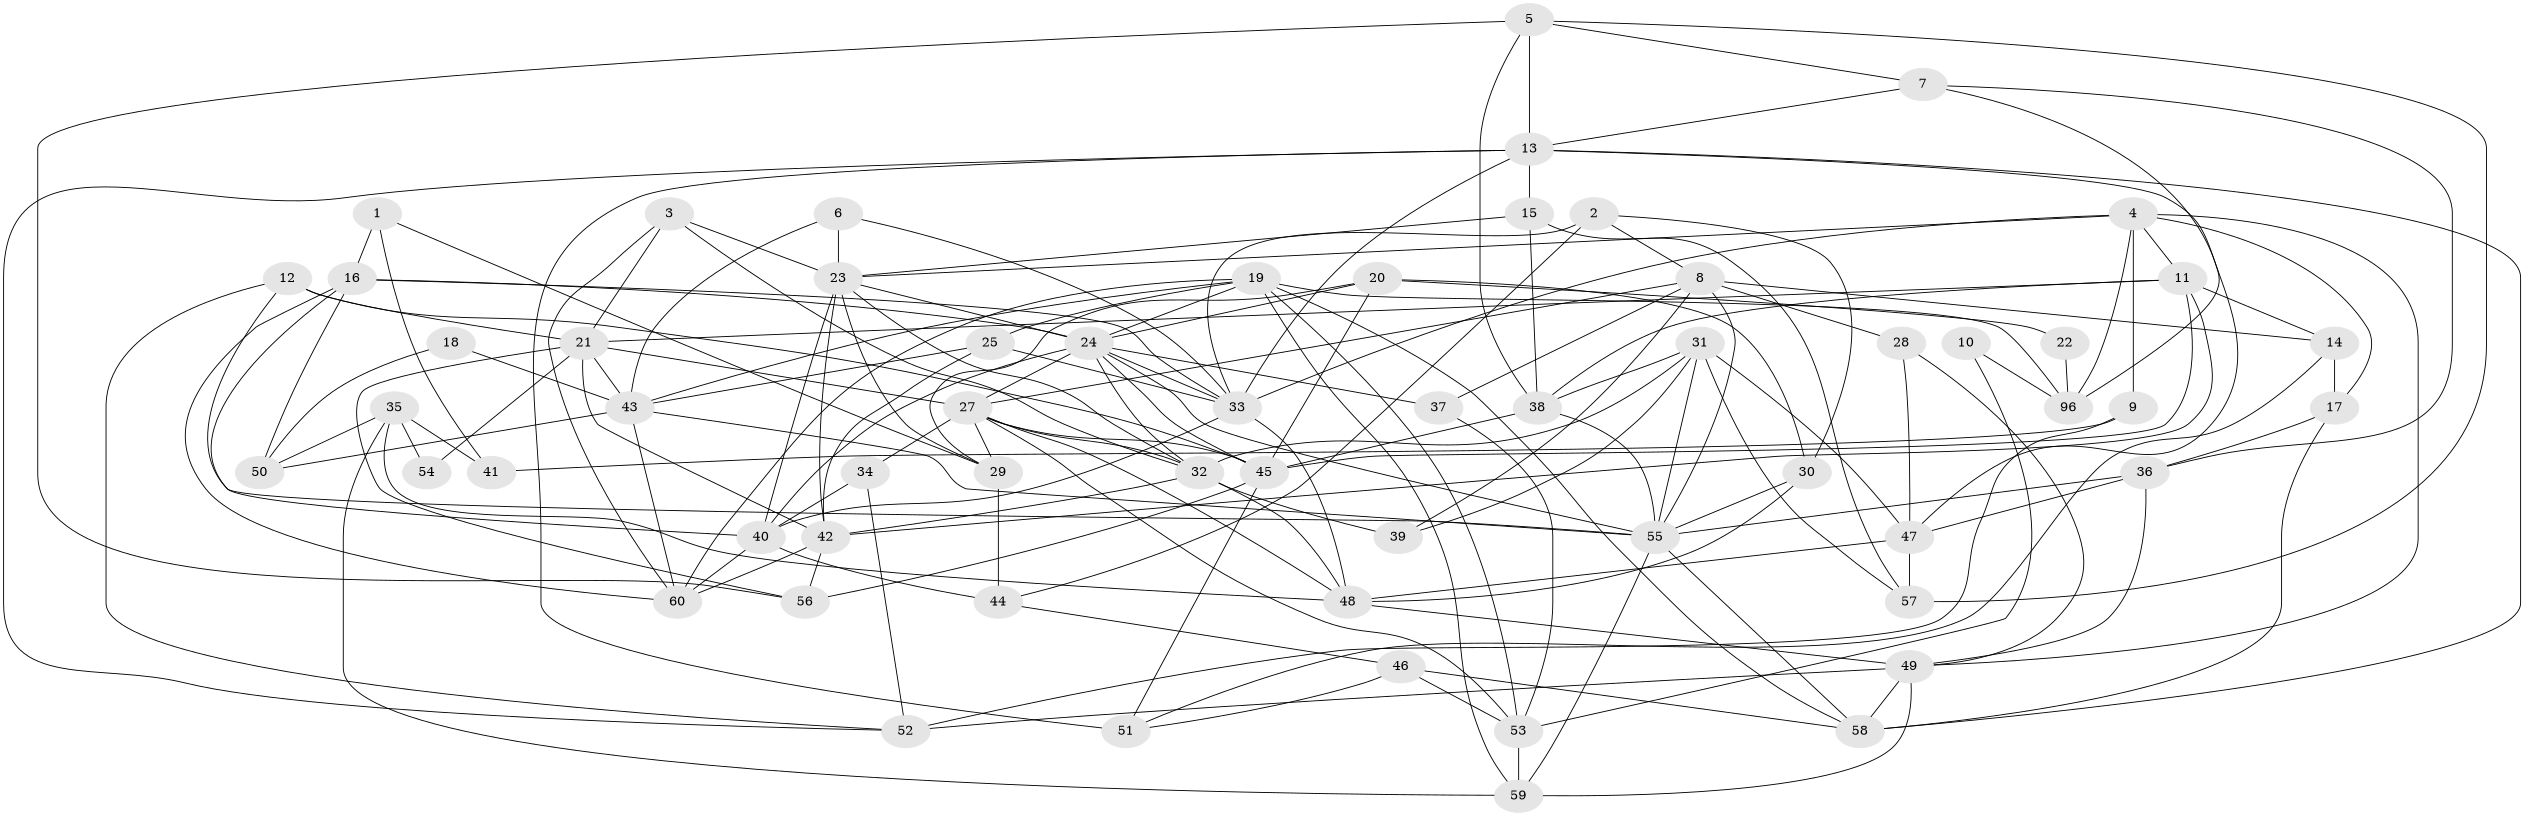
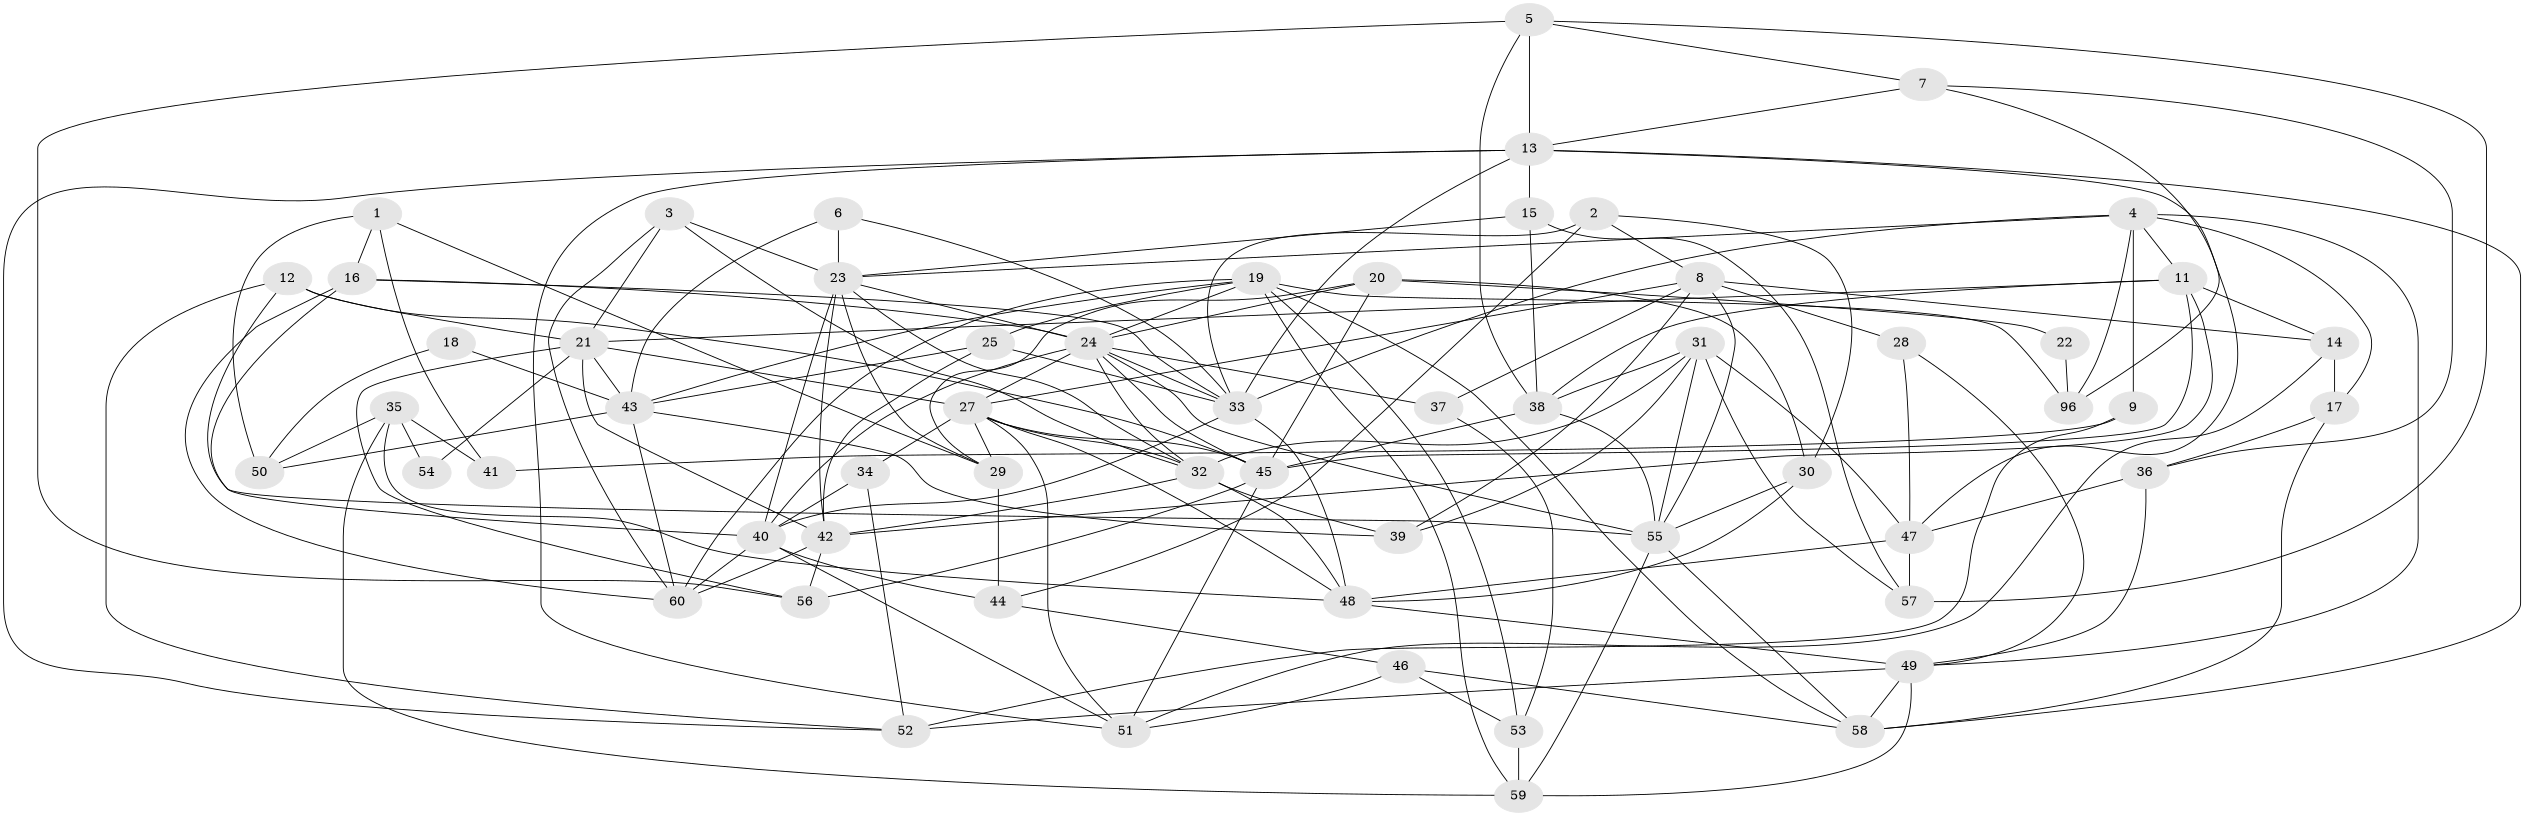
node "10": removed
edge "16" -- "50": now "1" -- "50"
edge "43" -- "55": now "43" -- "39"
edge "36" -- "55": removed
edge "27" -- "53": now "27" -- "51"
edge "40" -- "51": added
